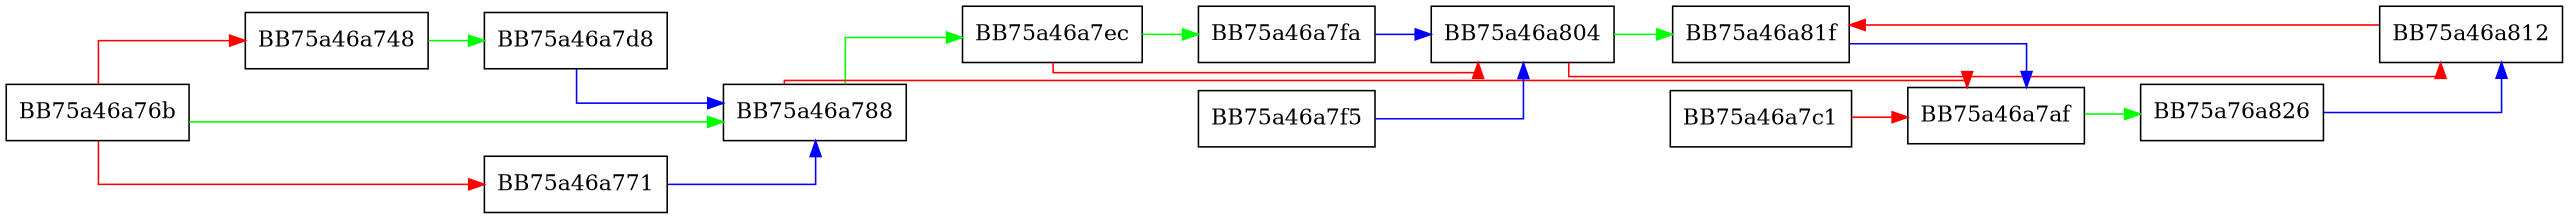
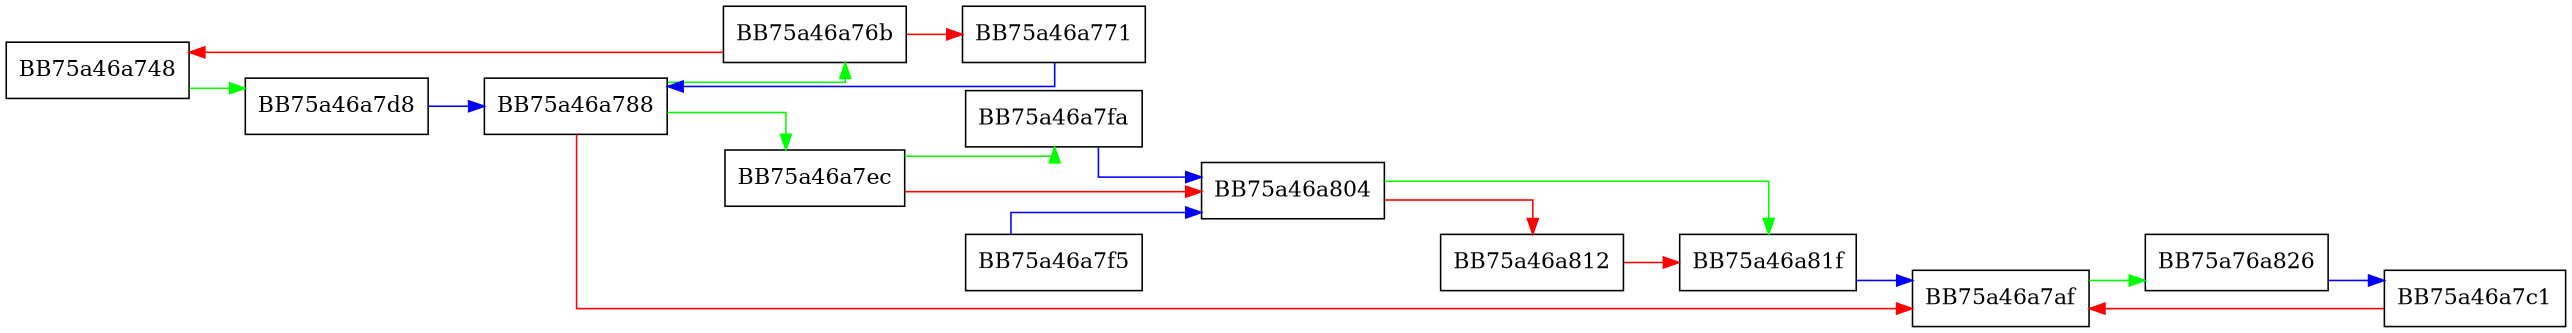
edge "BB75a76a826" -> "BB75a46a812": now "BB75a76a826" -> "BB75a46a7c1"
edge "BB75a46a76b" -> "BB75a46a788": reversed
